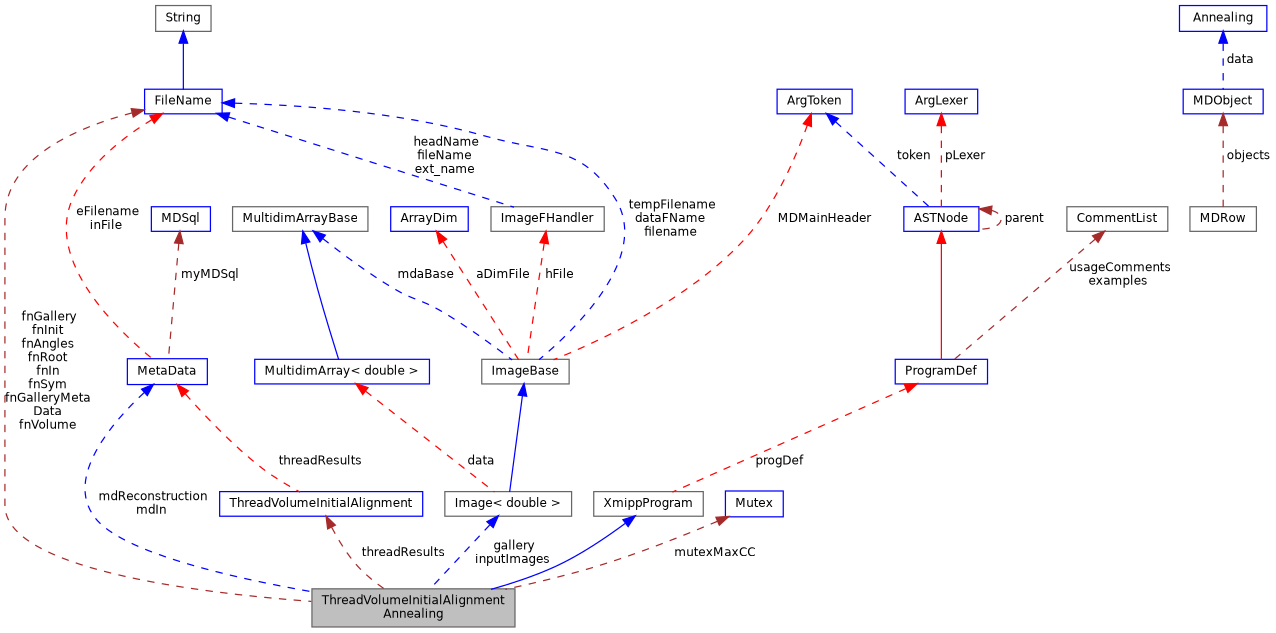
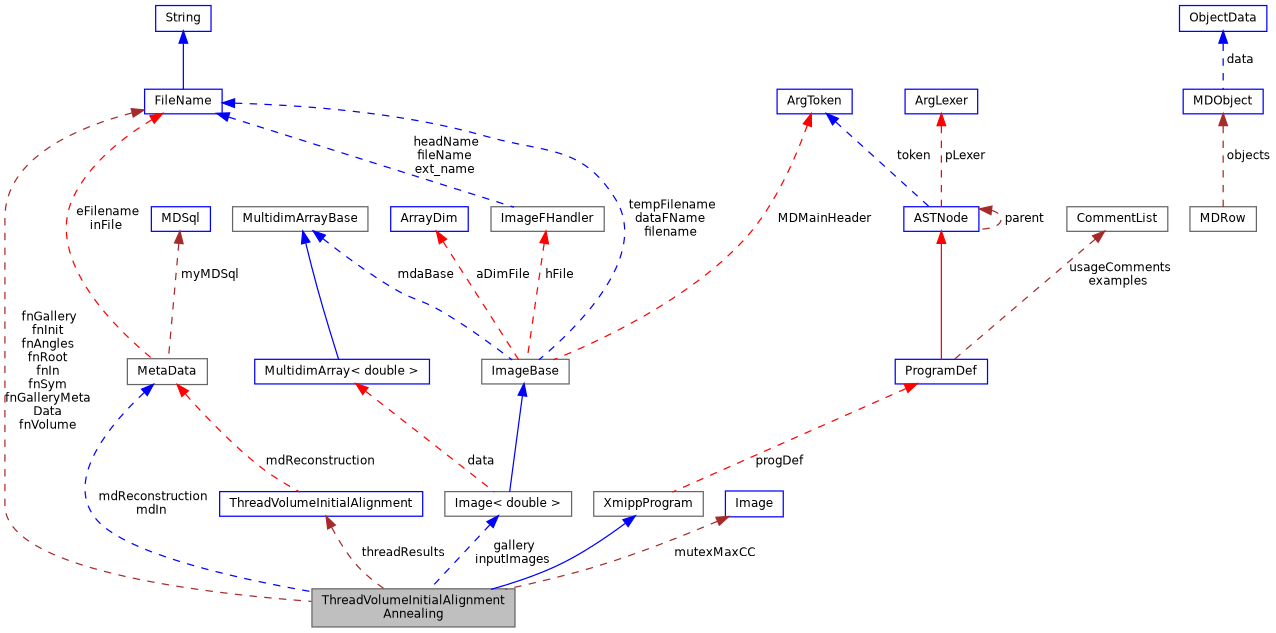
node "String": color gray40 -> blue
node "Annealing": label "Annealing" -> "ObjectData"
node "MetaData": color blue -> gray40
edge "ThreadVolumeInitialAlignment" -> "MetaData": label " threadResults" -> " mdReconstruction"
node "Mutex": label "Mutex" -> "Image"
